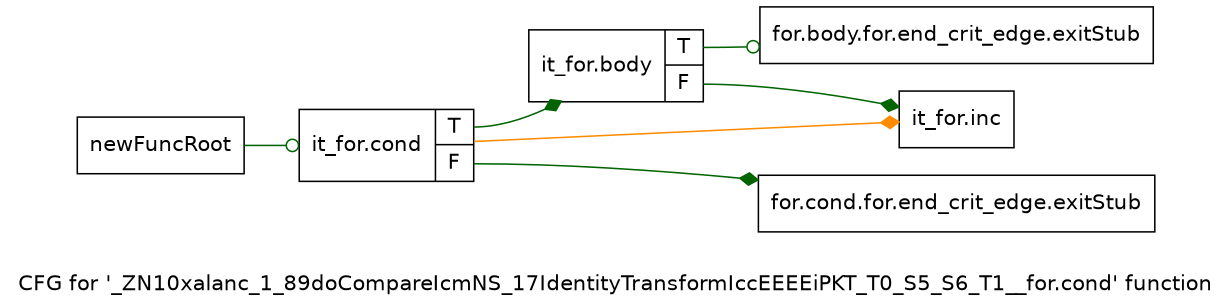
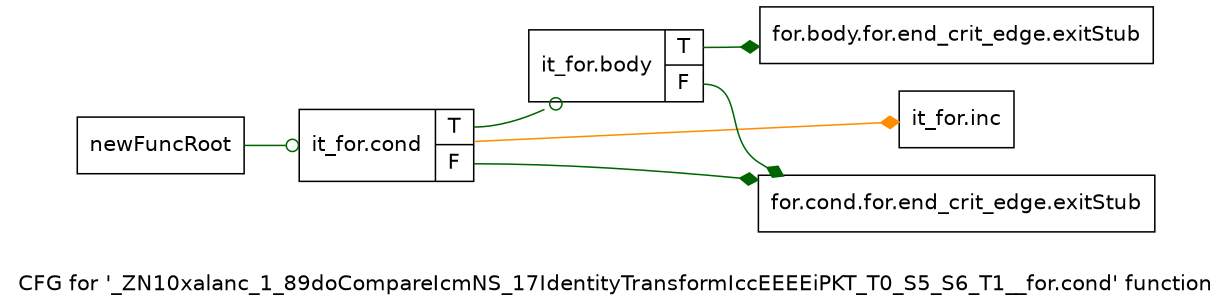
edge "it_for.body" -> "for.body.for.end_crit_edge.exitStub": arrowhead odot -> diamond
edge "it_for.body" -> "it_for.inc": now "it_for.body" -> "for.cond.for.end_crit_edge.exitStub"
edge "it_for.cond" -> "it_for.body": arrowhead diamond -> odot
